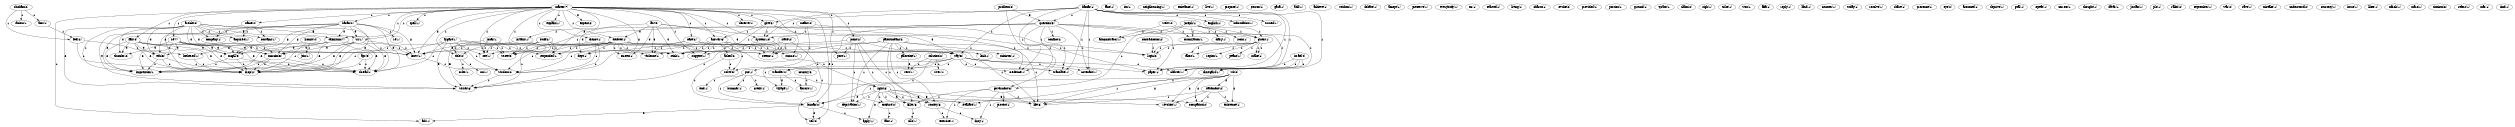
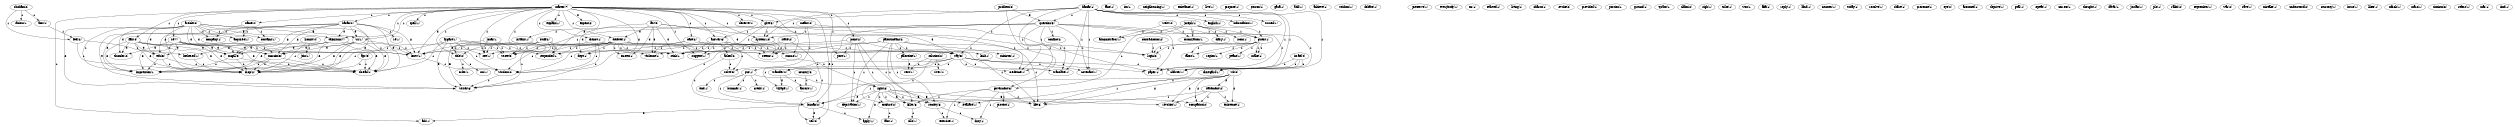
node "accept(1)": removed
